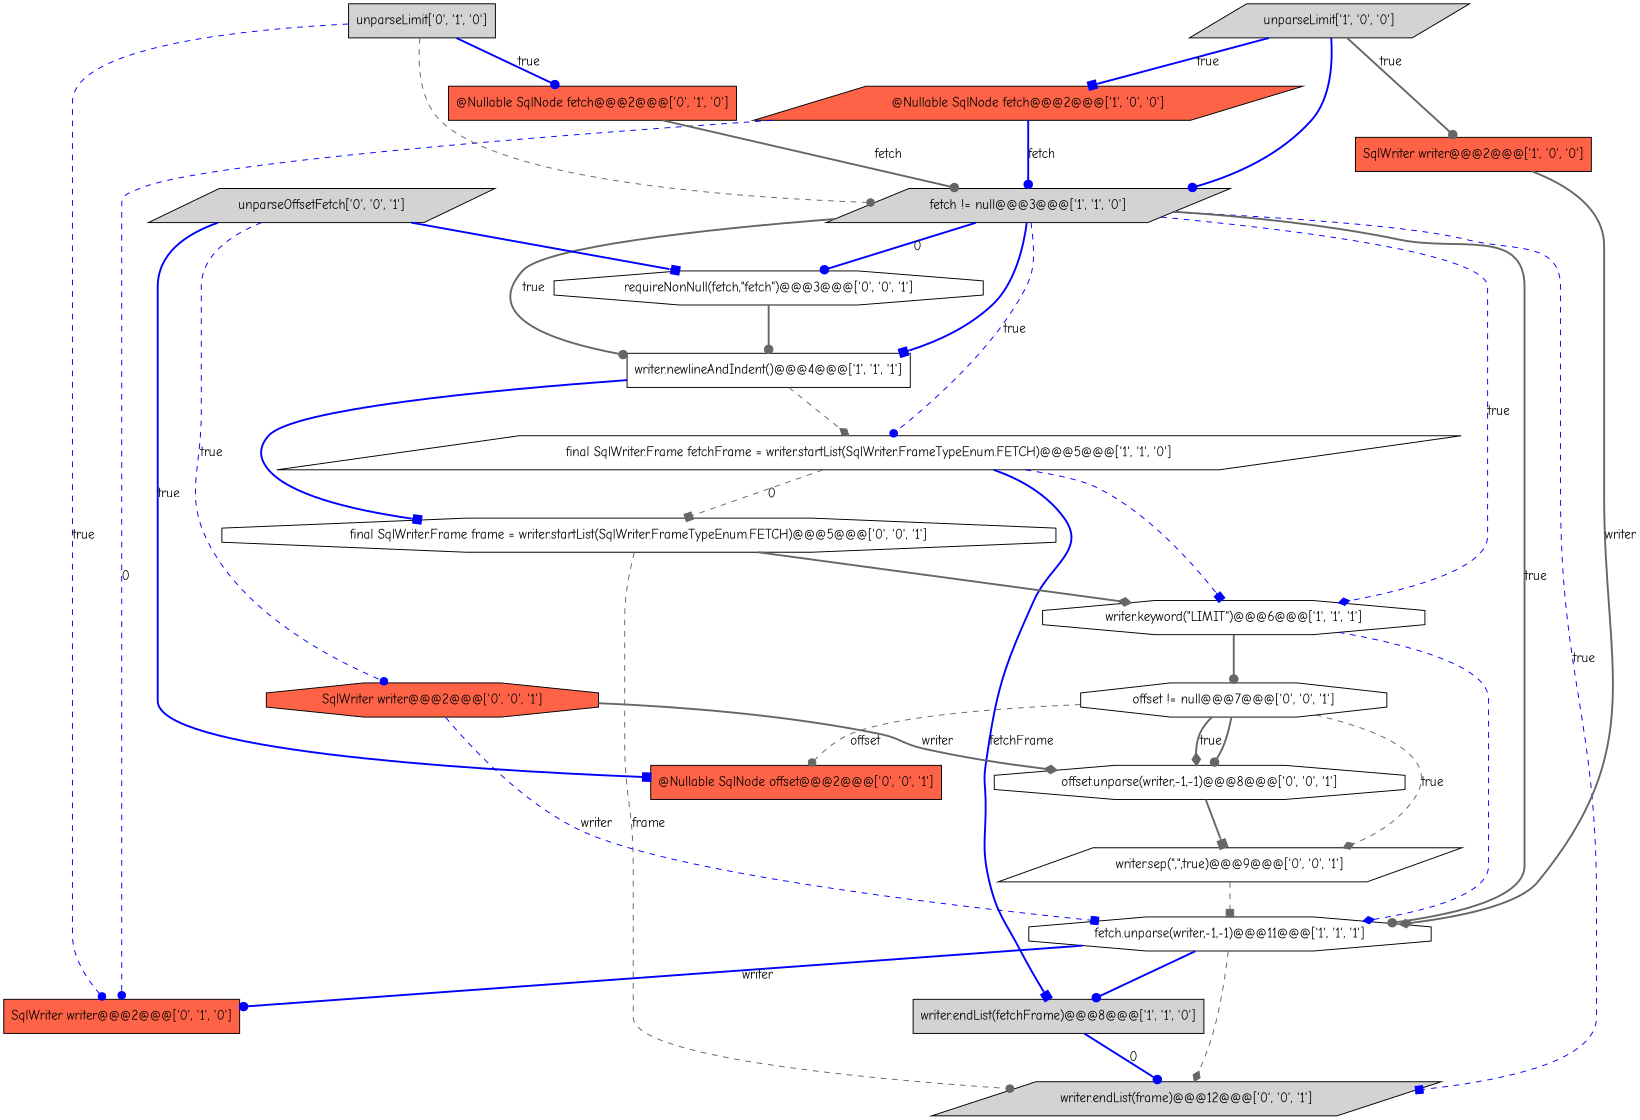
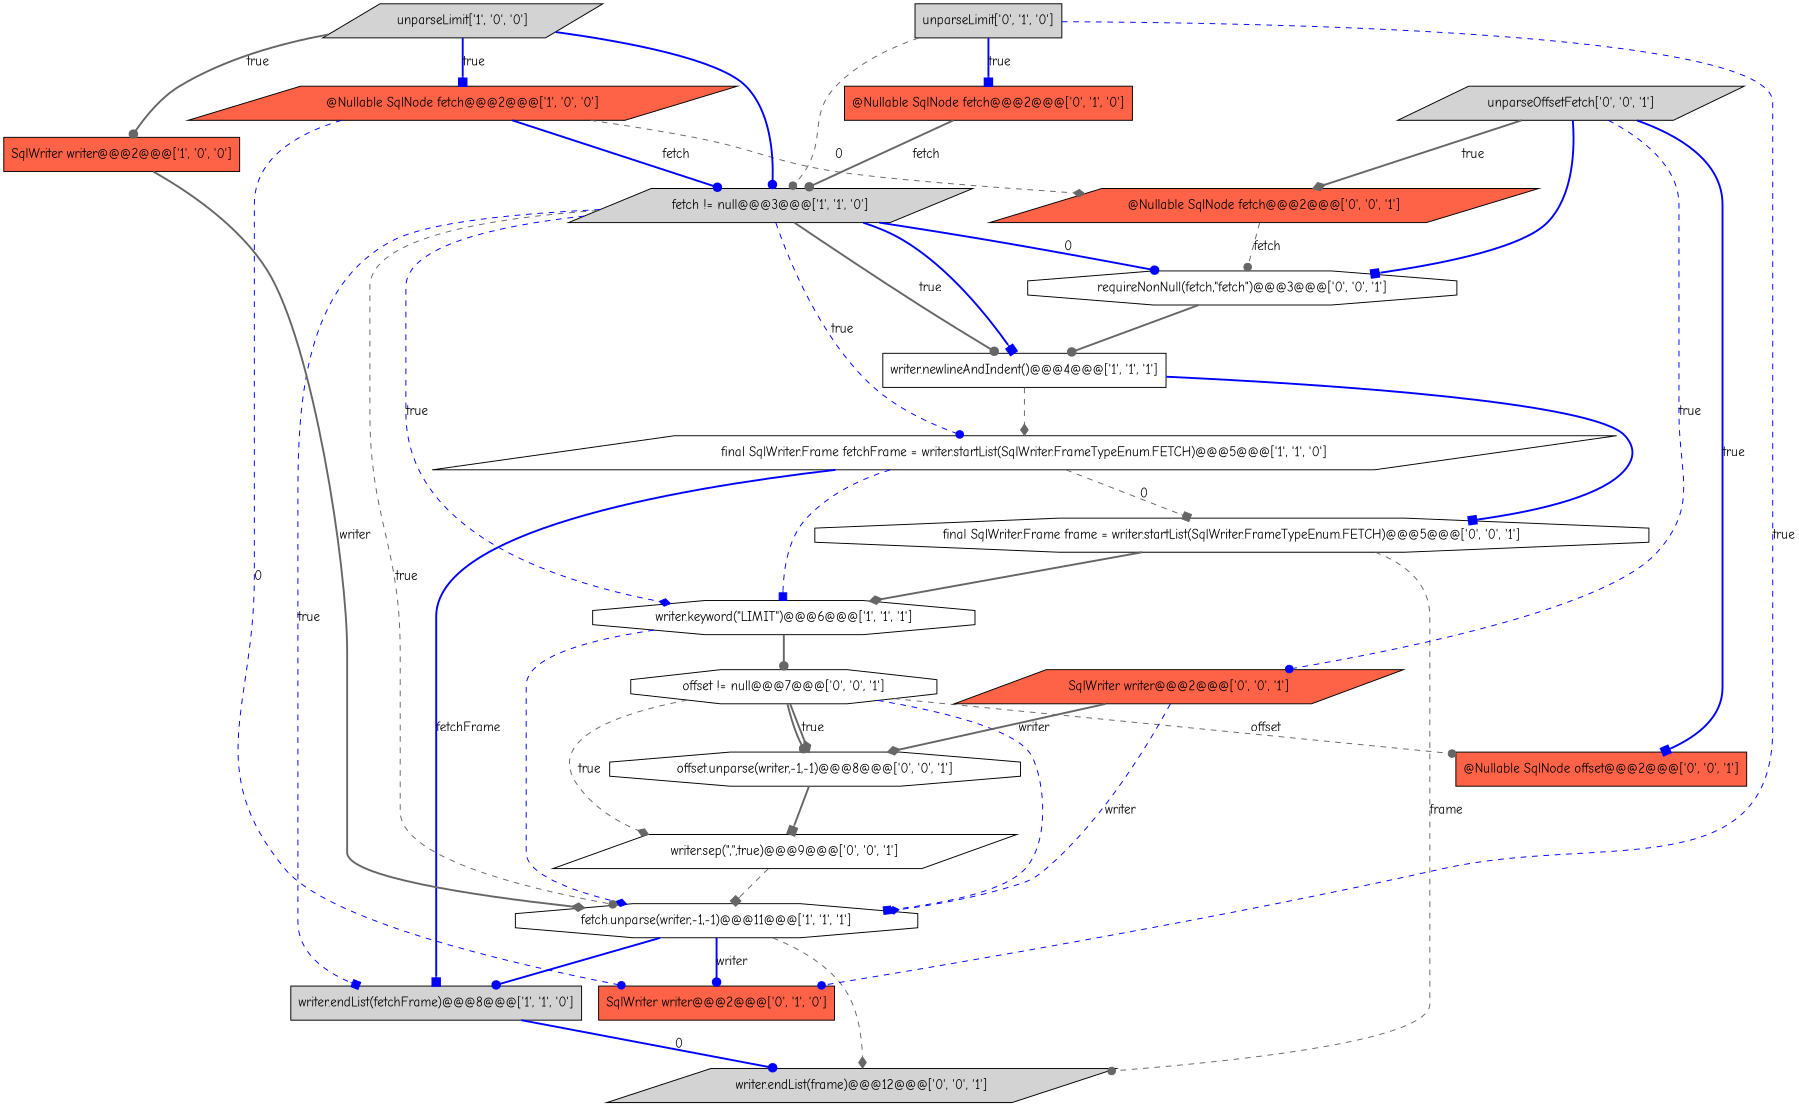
edge "unparseLimit['0', '1', '0']" -> "@Nullable SqlNode fetch@@@2@@@['0', '1', '0']": arrowhead dot -> box
node "@Nullable SqlNode fetch@@@2@@@['0', '0', '1']": added
edge "fetch != null@@@3@@@['1', '1', '0']" -> "fetch.unparse(writer,-1,-1)@@@11@@@['1', '1', '1']": style bold -> dashed
edge "fetch != null@@@3@@@['1', '1', '0']" -> "writer.endList(frame)@@@12@@@['0', '0', '1']": now "fetch != null@@@3@@@['1', '1', '0']" -> "writer.endList(fetchFrame)@@@8@@@['1', '1', '0']"
node "SqlWriter writer@@@2@@@['0', '0', '1']": shape octagon -> parallelogram
edge "offset != null@@@7@@@['0', '0', '1']" -> "fetch.unparse(writer,-1,-1)@@@11@@@['1', '1', '1']": added
edge "SqlWriter writer@@@2@@@['0', '0', '1']" -> "fetch.unparse(writer,-1,-1)@@@11@@@['1', '1', '1']": arrowhead box -> diamond
